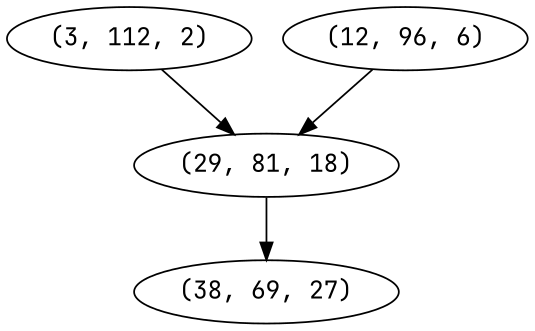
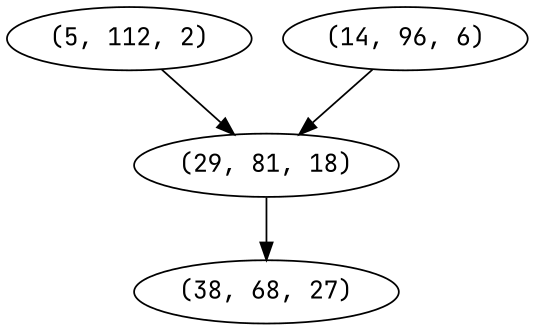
node "(3, 112, 2)": label "(3, 112, 2)" -> "(5, 112, 2)"
node "(12, 96, 6)": label "(12, 96, 6)" -> "(14, 96, 6)"
node "(38, 69, 27)": label "(38, 69, 27)" -> "(38, 68, 27)"
